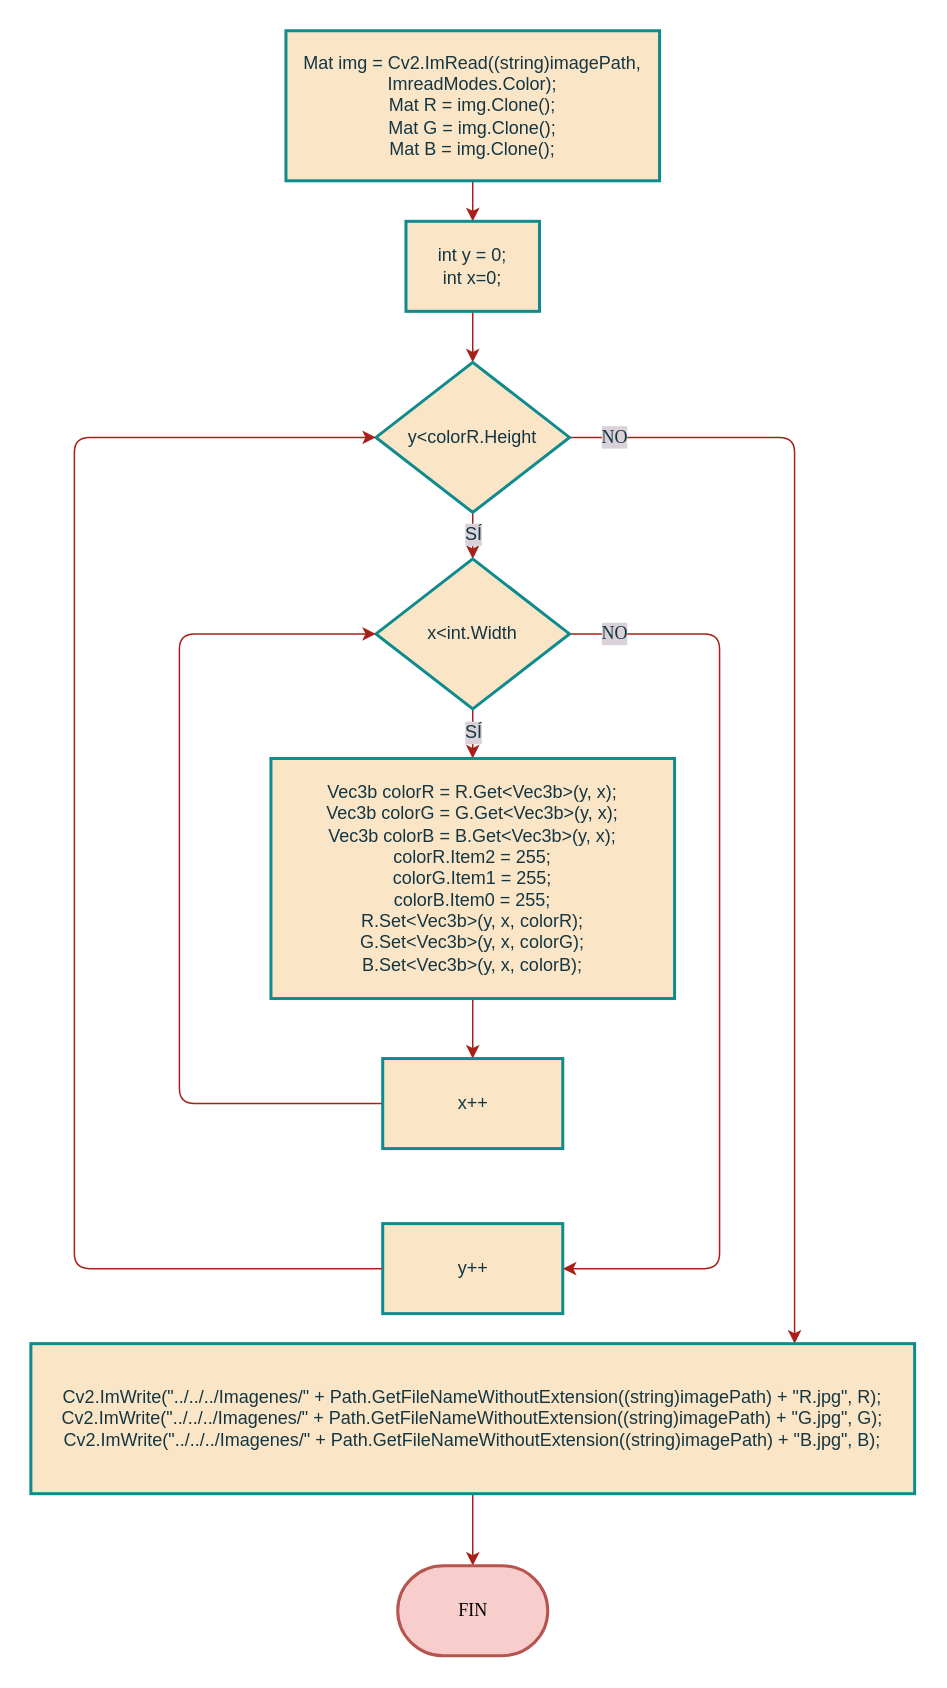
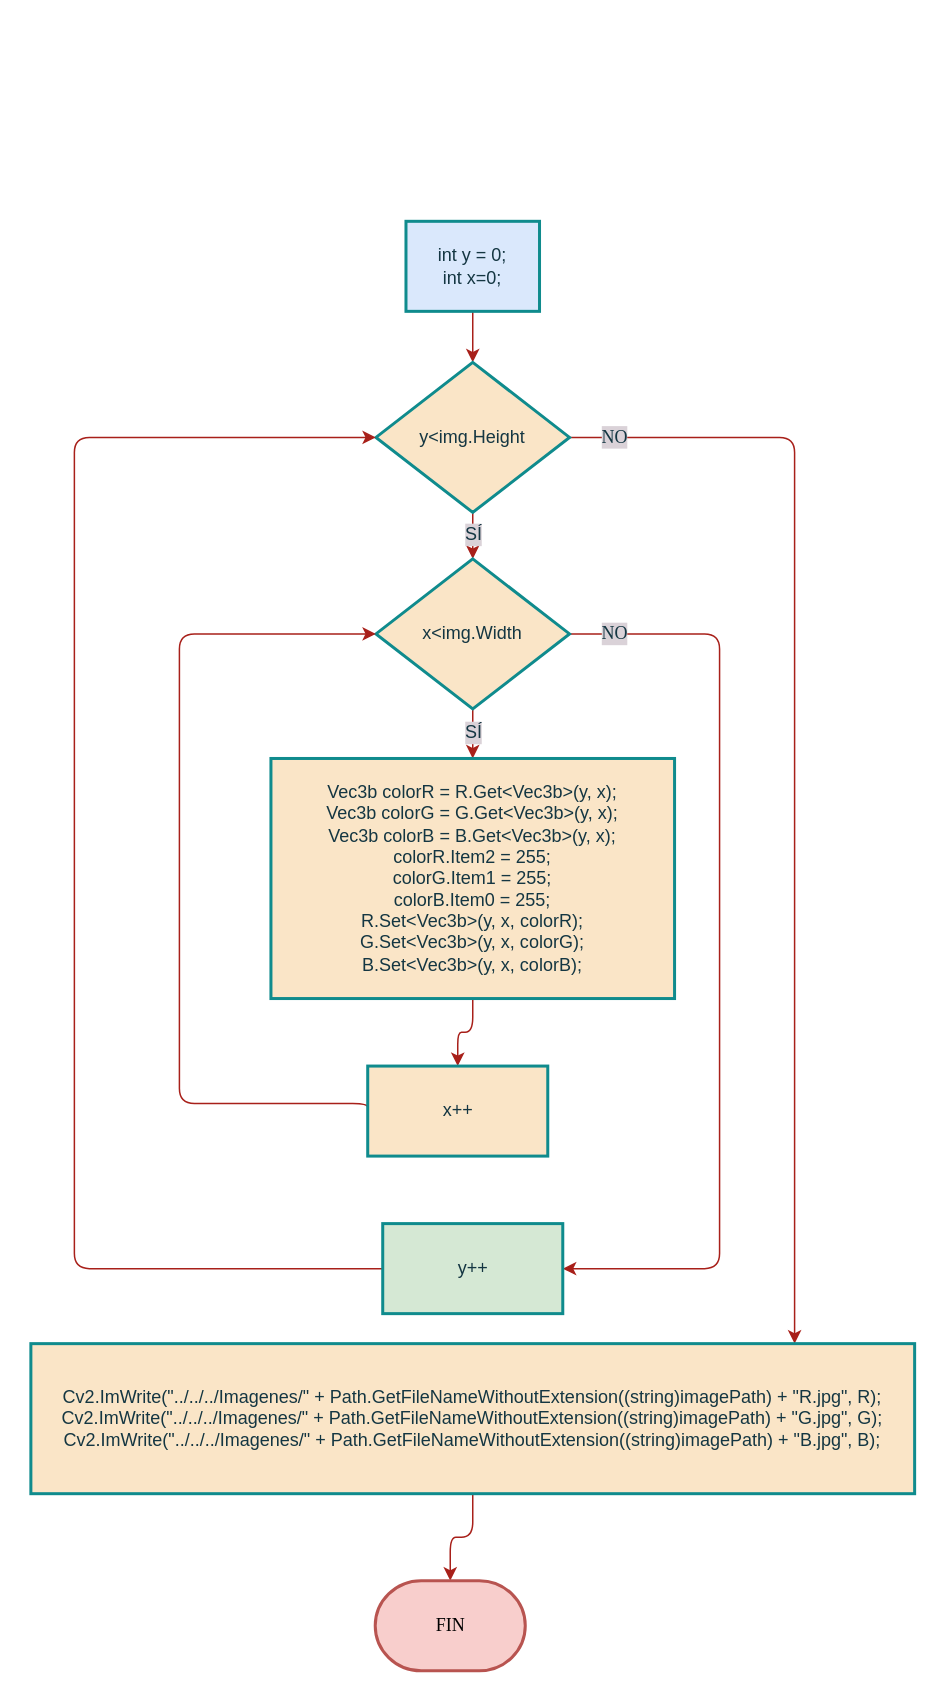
node "Mat img = Cv2.ImRead((string)imagePath, ImreadModes.Color); Mat R = img.Clone(); Mat G = img.Clone(); Mat B = img.Clone();": removed
edge "Mat img = Cv2.ImRead((string)imagePath, ImreadModes.Color); Mat R = img.Clone(); Mat G = img.Clone(); Mat B = img.Clone();" -> "int y = 0;int x=0;": removed
node "int y = 0;int x=0;": fillcolor #fae5c7 -> #dae8fc
node "y<colorR.Height": label "y<colorR.Height" -> "y<img.Height"
node "x<int.Width": label "x<int.Width" -> "x<img.Width"
node "x++": moved (473, 1103) -> (458, 1111)
node "y++": fillcolor #fae5c7 -> #d5e8d4
node "FIN": moved (473, 1610) -> (450, 1625)
